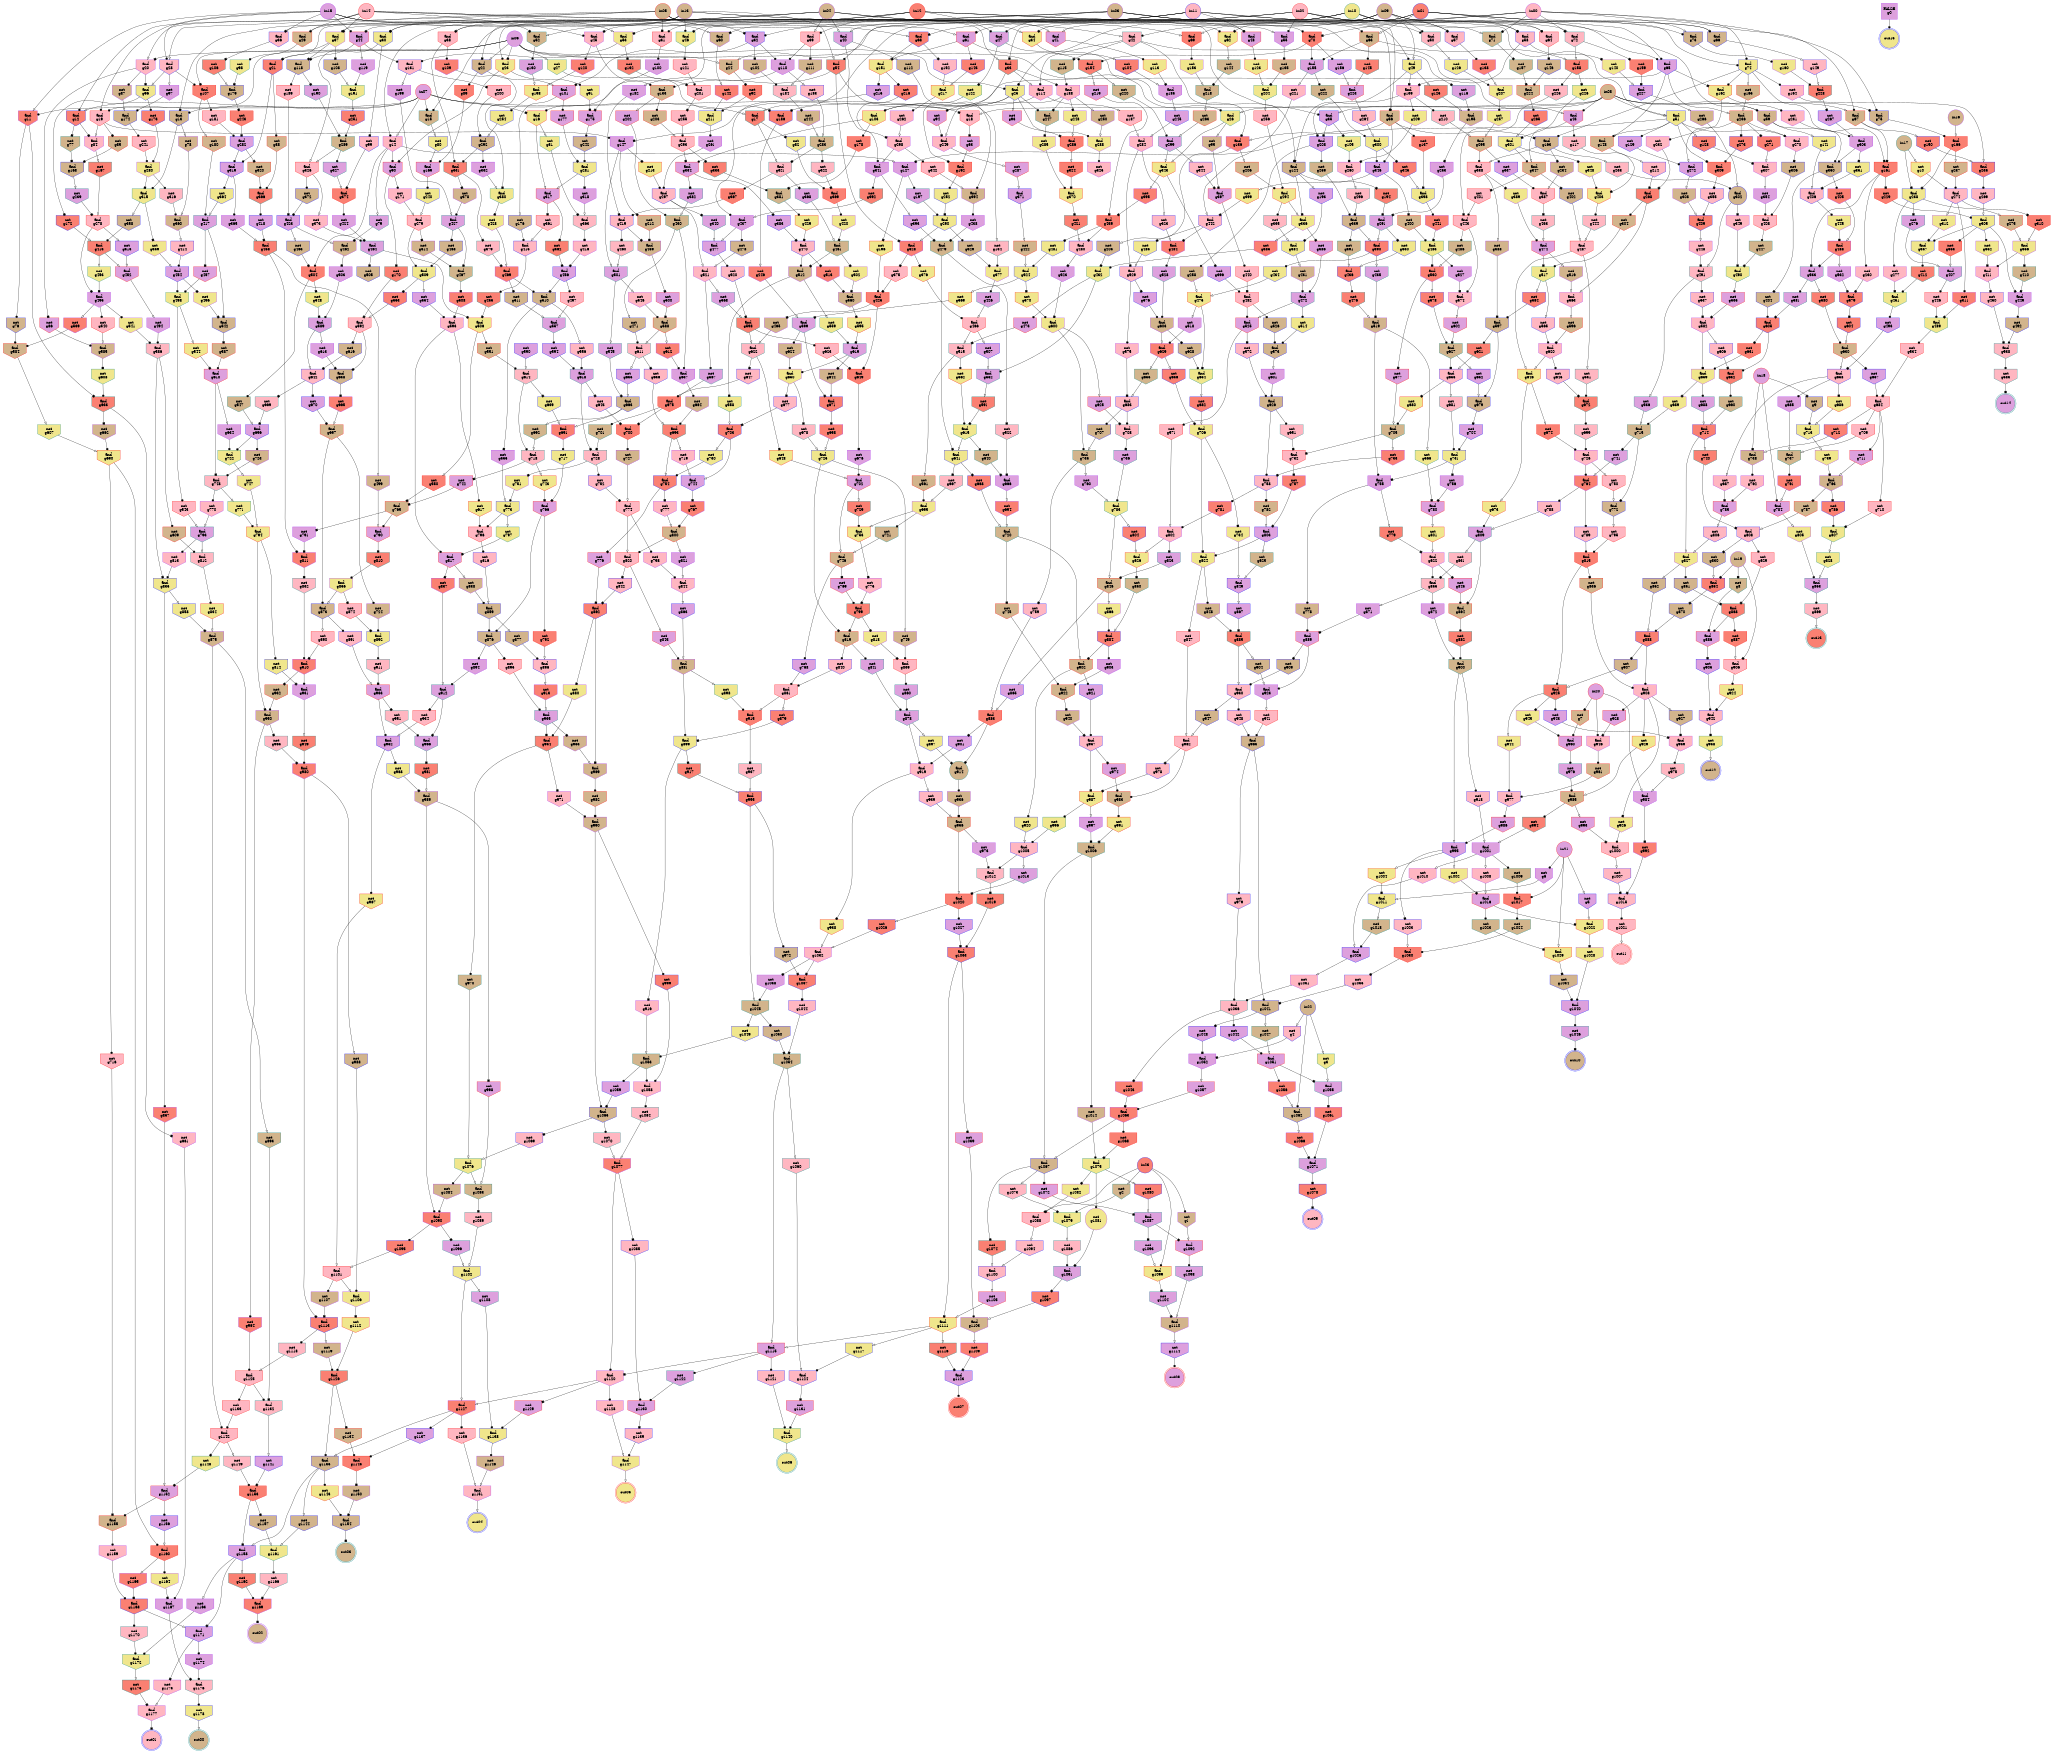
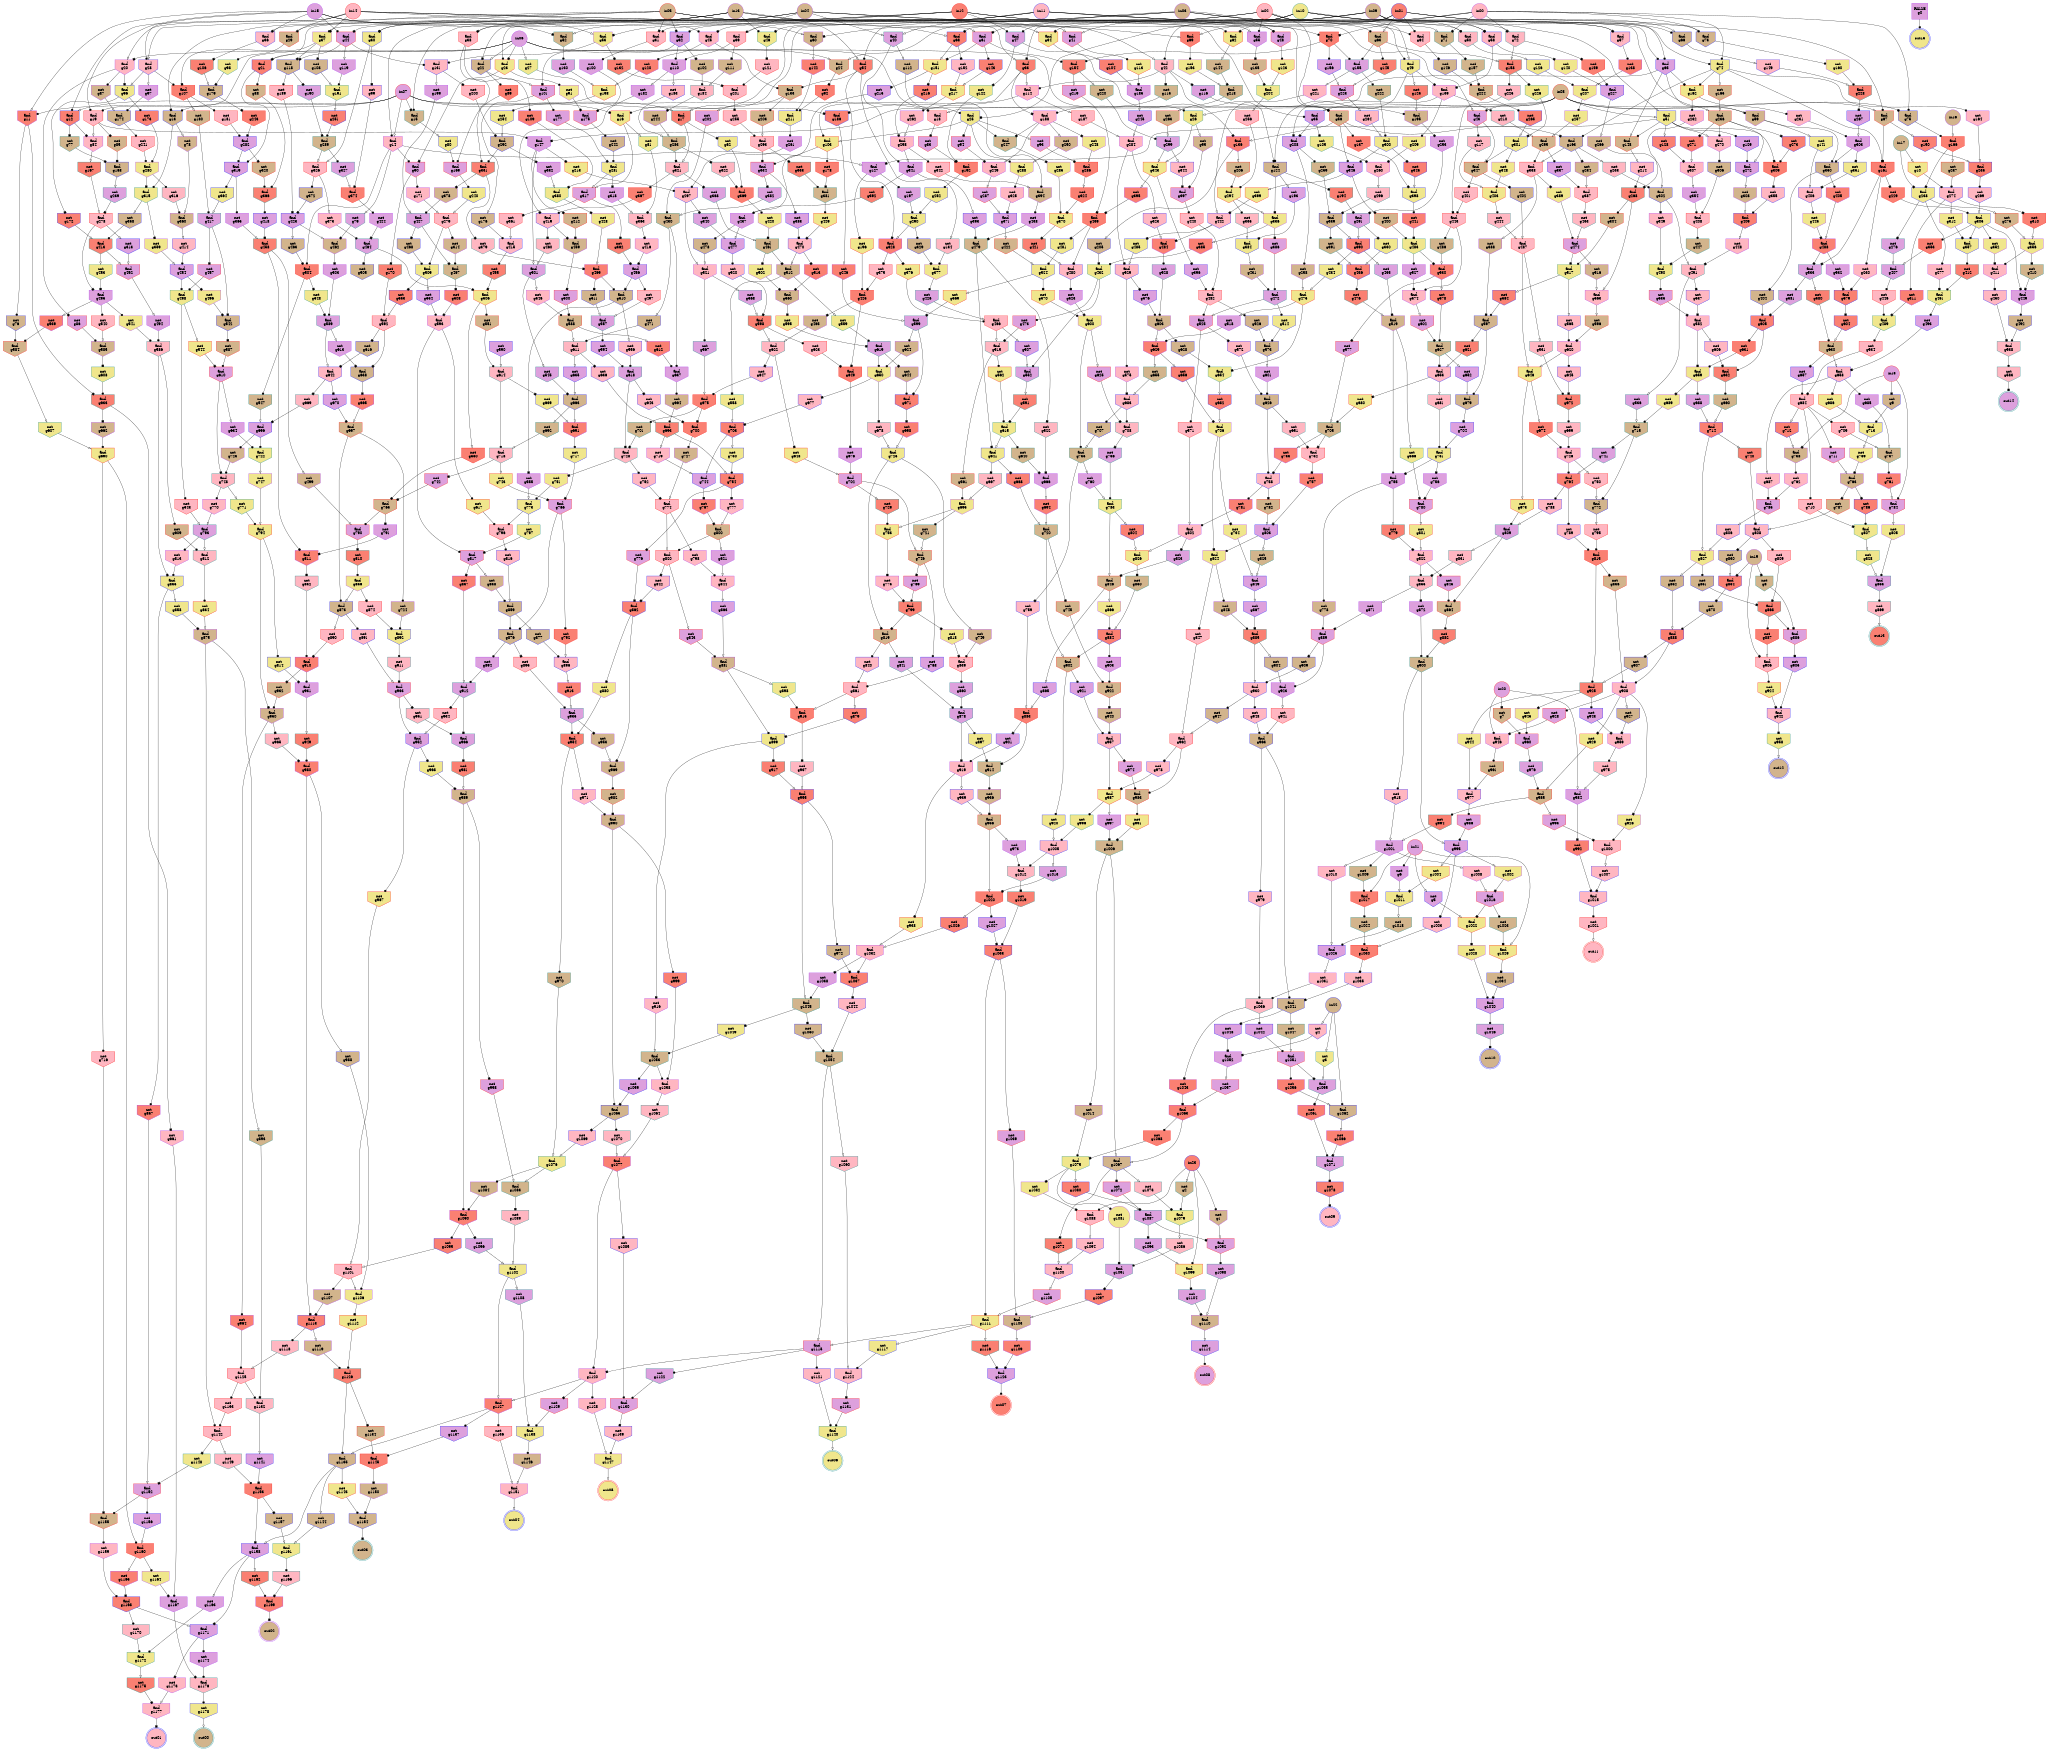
edge "not g117" -> "and g403": arrowhead box -> onormal
node "and g302": shape circle -> invhouse
edge "not g325" -> "and g371": added
edge "and g470" -> "and g512": arrowhead dot -> onormal
edge "and g878" -> "not g897": arrowhead onormal -> dot
node "and g914": shape circle -> invhouse
